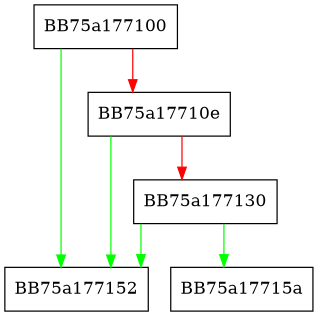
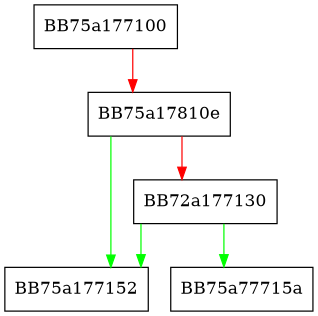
node "BB75a17710e": label "BB75a17710e" -> "BB75a17810e"
edge "BB75a177100" -> "BB75a177152": removed
node "BB75a177130": label "BB75a177130" -> "BB72a177130"
node "BB75a17715a": label "BB75a17715a" -> "BB75a77715a"
